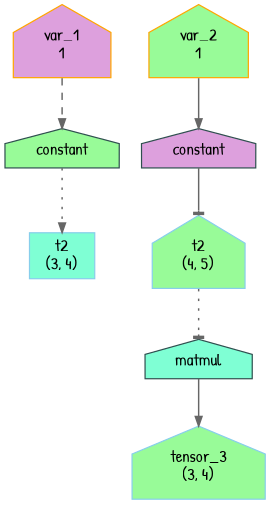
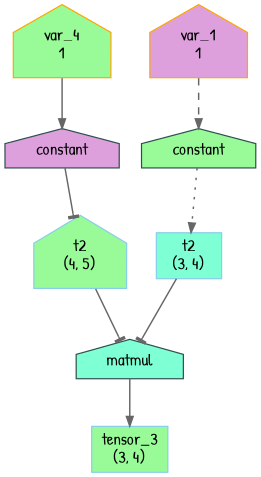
node "var_2 1": label "var_2 1" -> "var_4 1"
edge "t2 (3, 4)" -> "matmul": added
edge "t2 (4, 5)" -> "matmul": style dotted -> solid
node "tensor_3 (3, 4)": shape house -> box
